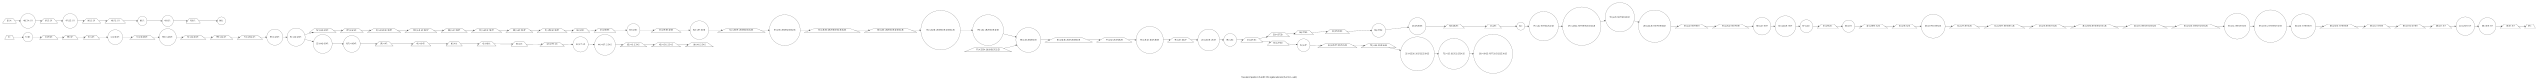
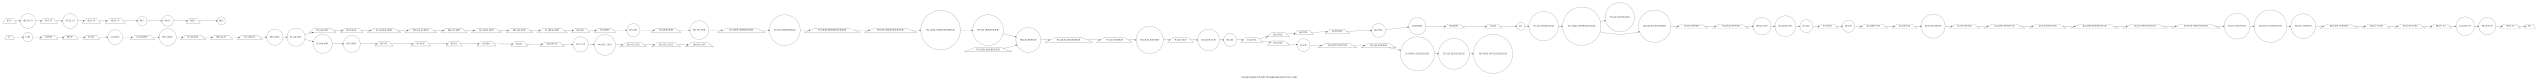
edge "70 | 4 23 : 16 17 18 19 20 21" -> "28 | 4 22 23 : 16 17 18 19 20 21": now "27 | 4 23 24 : 16 17 18 19 20 21 22 23" -> "28 | 4 22 23 : 16 17 18 19 20 21"
